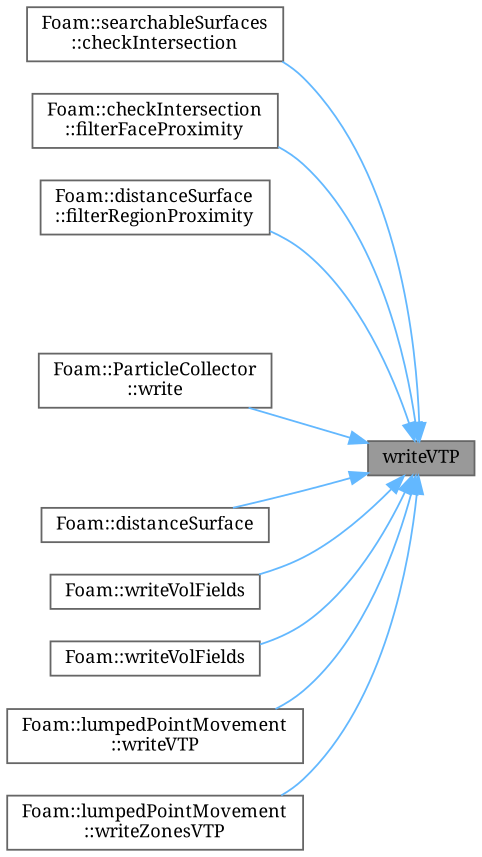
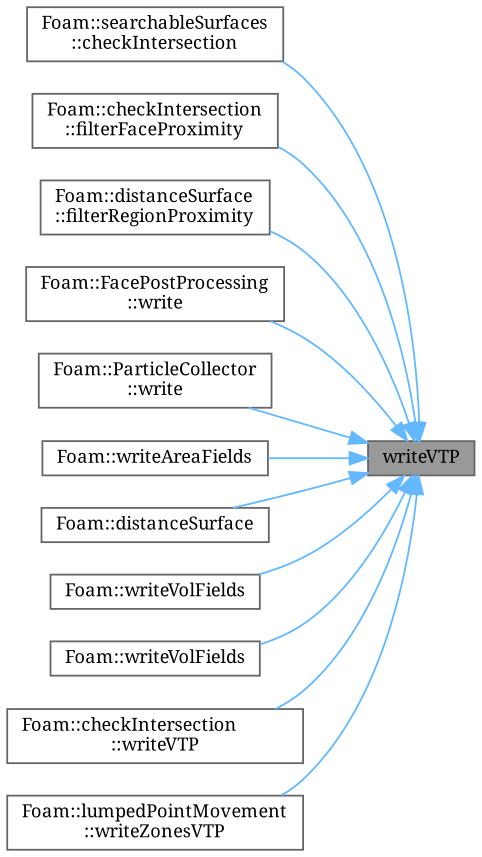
node "Foam::FacePostProcessing ::write": added
node "Foam::writeAreaFields": added
node "Foam::lumpedPointMovement ::writeVTP": label "Foam::lumpedPointMovement ::writeVTP" -> "Foam::checkIntersection ::writeVTP"
